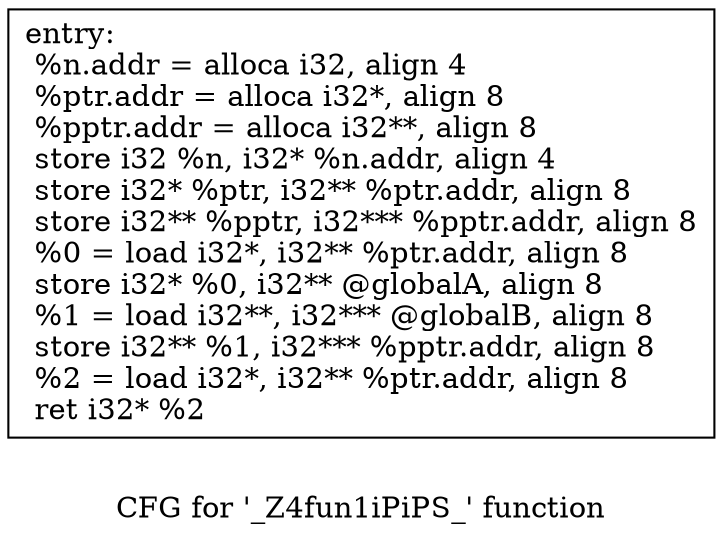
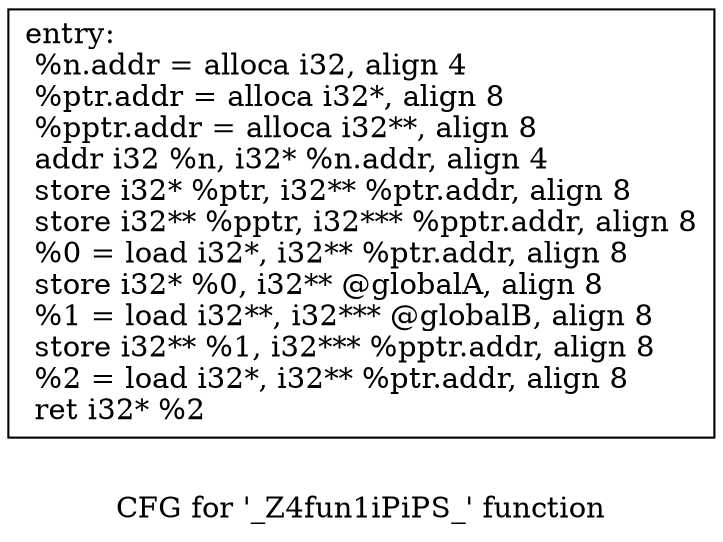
node "entry:": text "store i32 %n, i32* %n.addr, align 4" -> "addr i32 %n, i32* %n.addr, align 4"
